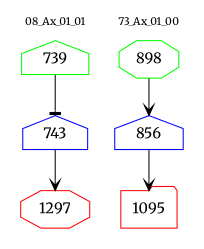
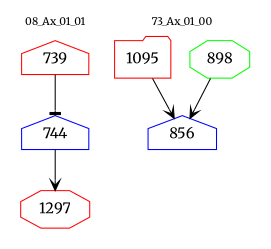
node "739": color green -> red
node "743": label "743" -> "744"
edge "856" -> "1095": reversed
